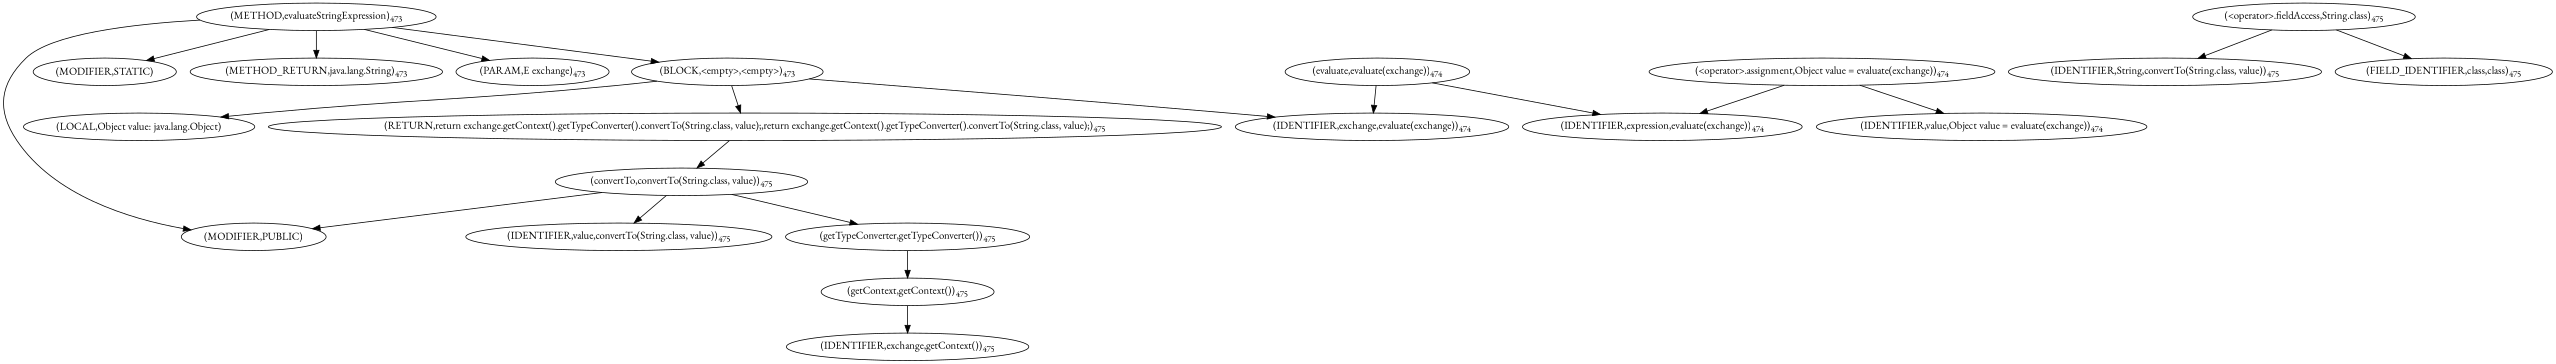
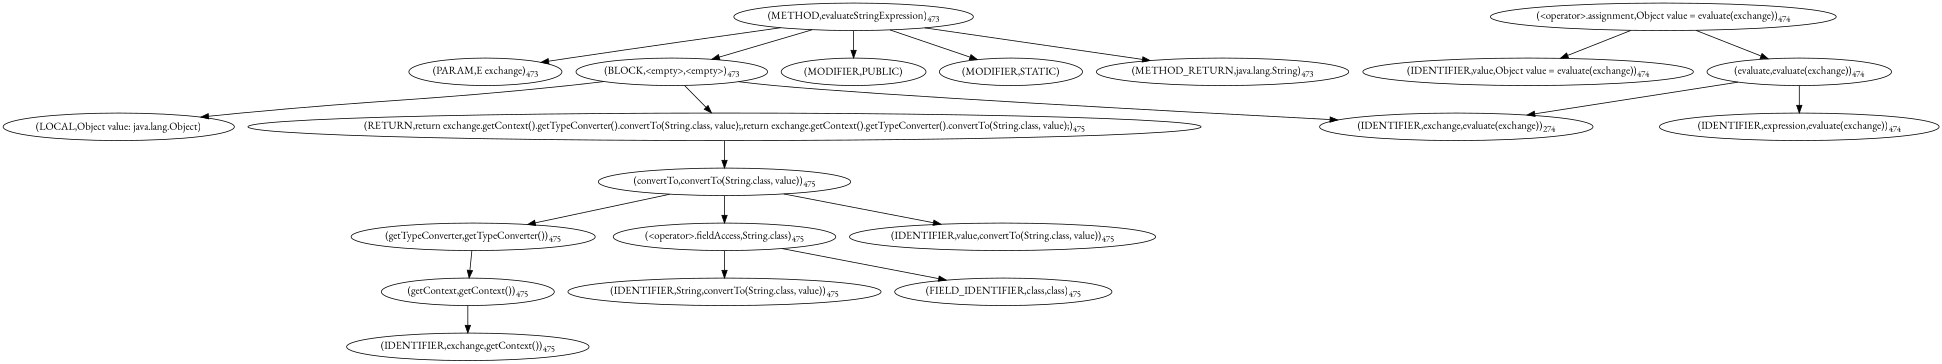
edge "(<operator>.assignment,Object value = evaluate(exchange))" -> "(IDENTIFIER,expression,evaluate(exchange))": now "(<operator>.assignment,Object value = evaluate(exchange))" -> "(evaluate,evaluate(exchange))"
node "(IDENTIFIER,exchange,evaluate(exchange))": text "474" -> "274"
edge "(convertTo,convertTo(String.class, value))" -> "(MODIFIER,PUBLIC)": now "(convertTo,convertTo(String.class, value))" -> "(<operator>.fieldAccess,String.class)"
